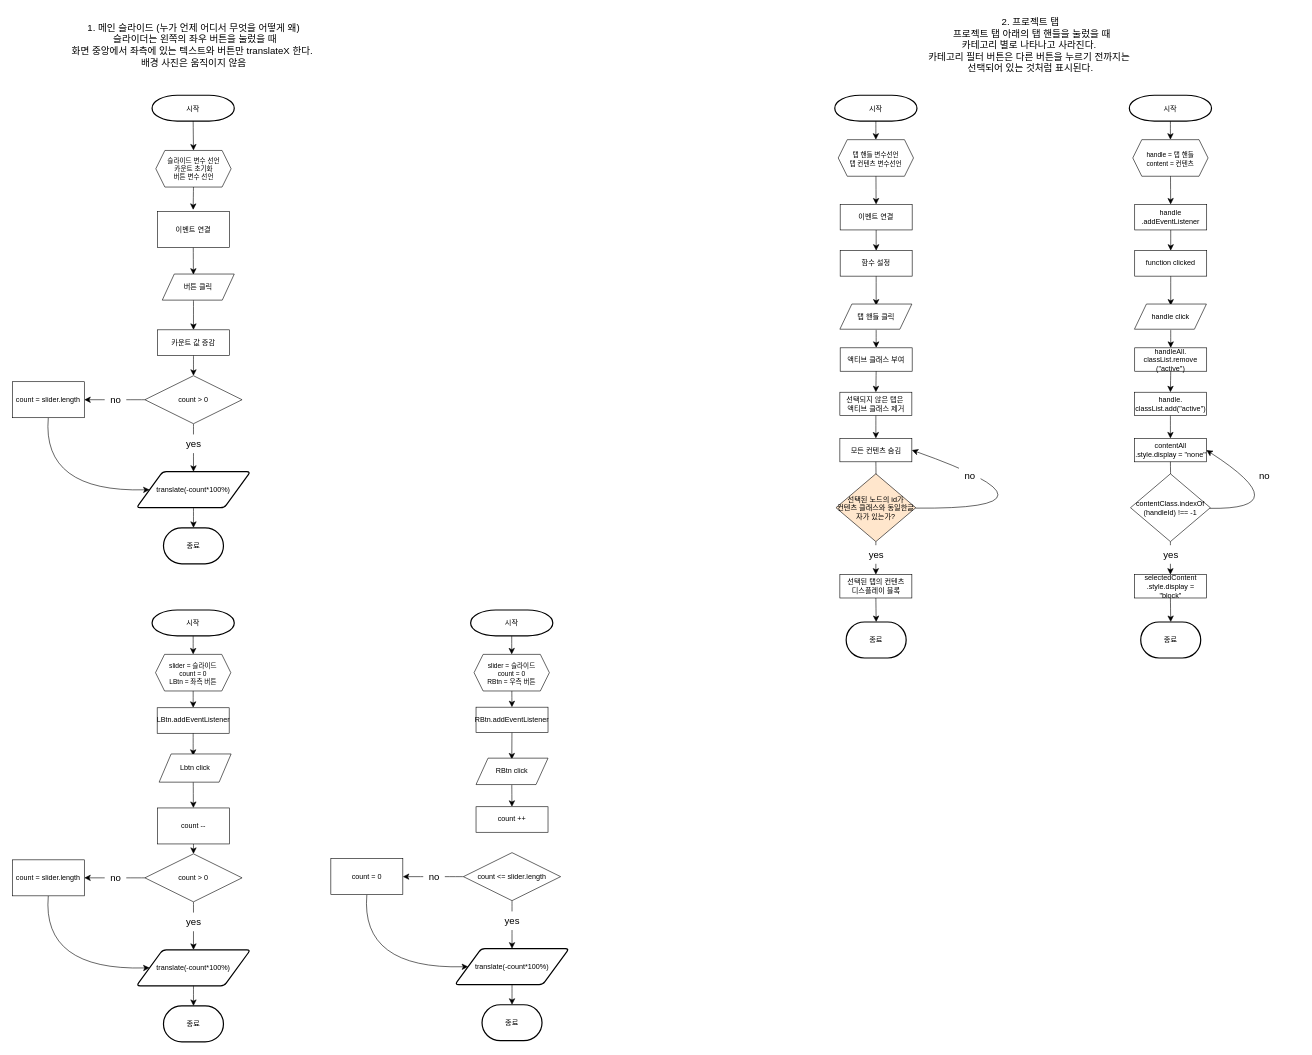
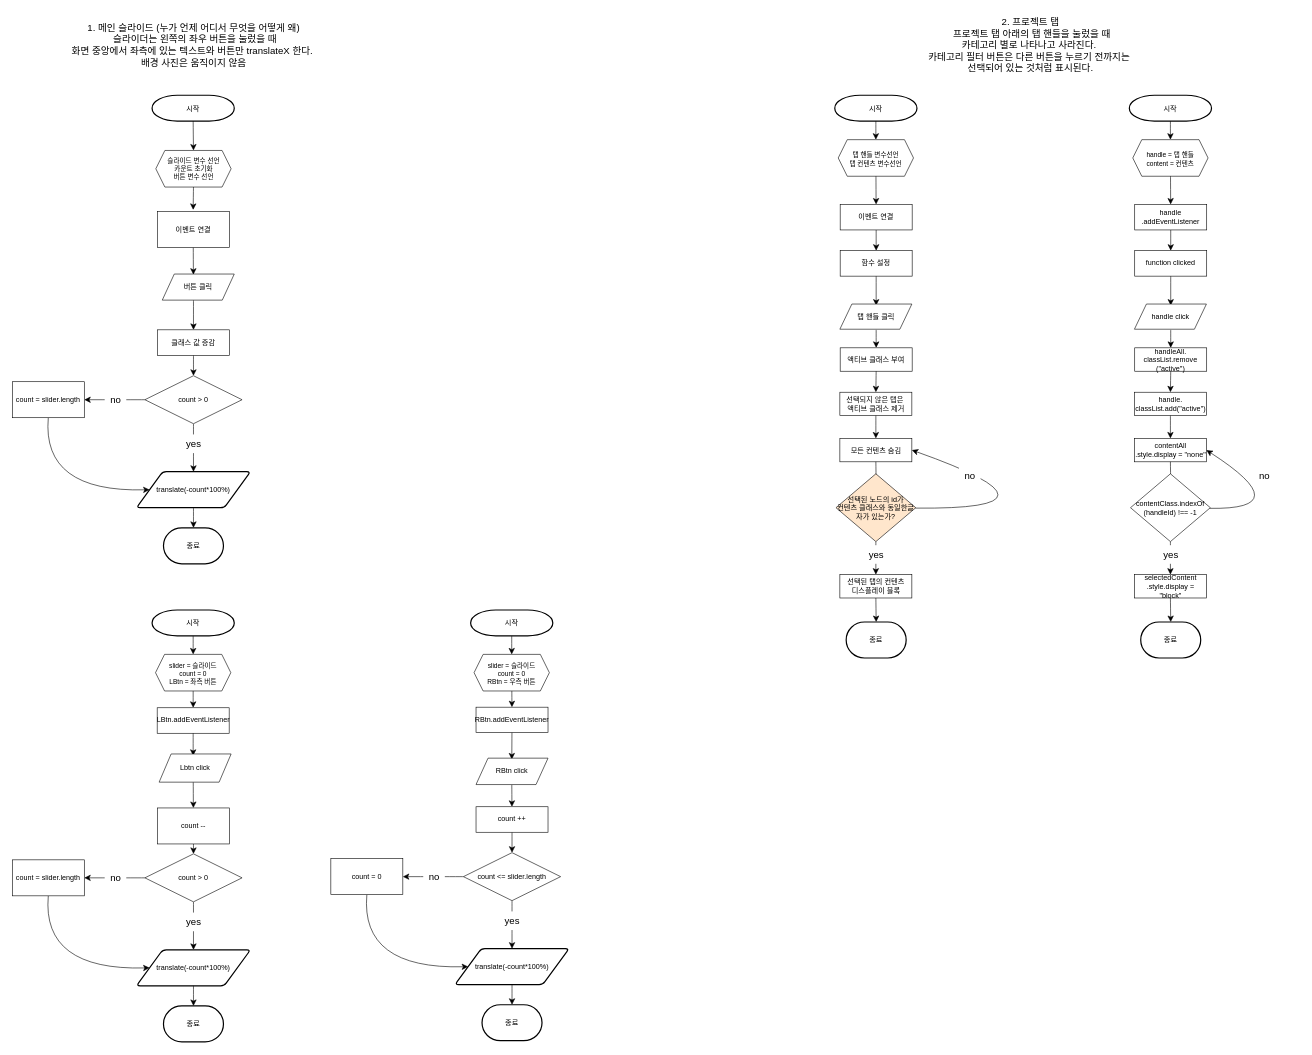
node "카운트 값 증감": label "카운트 값 증감" -> "클래스 값 증감"
edge "count ++" -> "count <= slider.length": added
